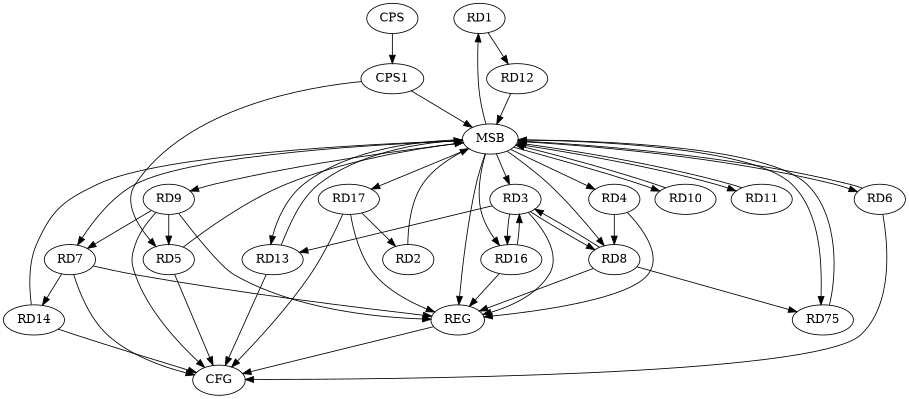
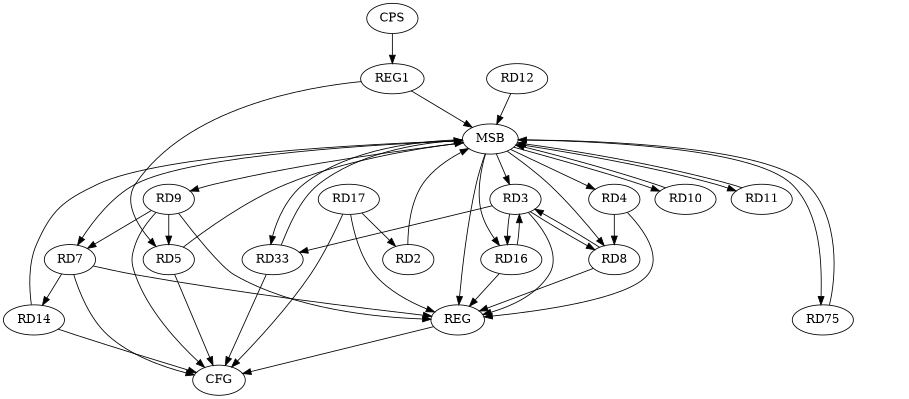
node "RD1": removed
node "CPS1": label "CPS1" -> "REG1"
edge "MSB" -> "RD17": removed
node "RD6": removed
node "RD13": label "RD13" -> "RD33"
edge "RD8" -> "RD75": removed
